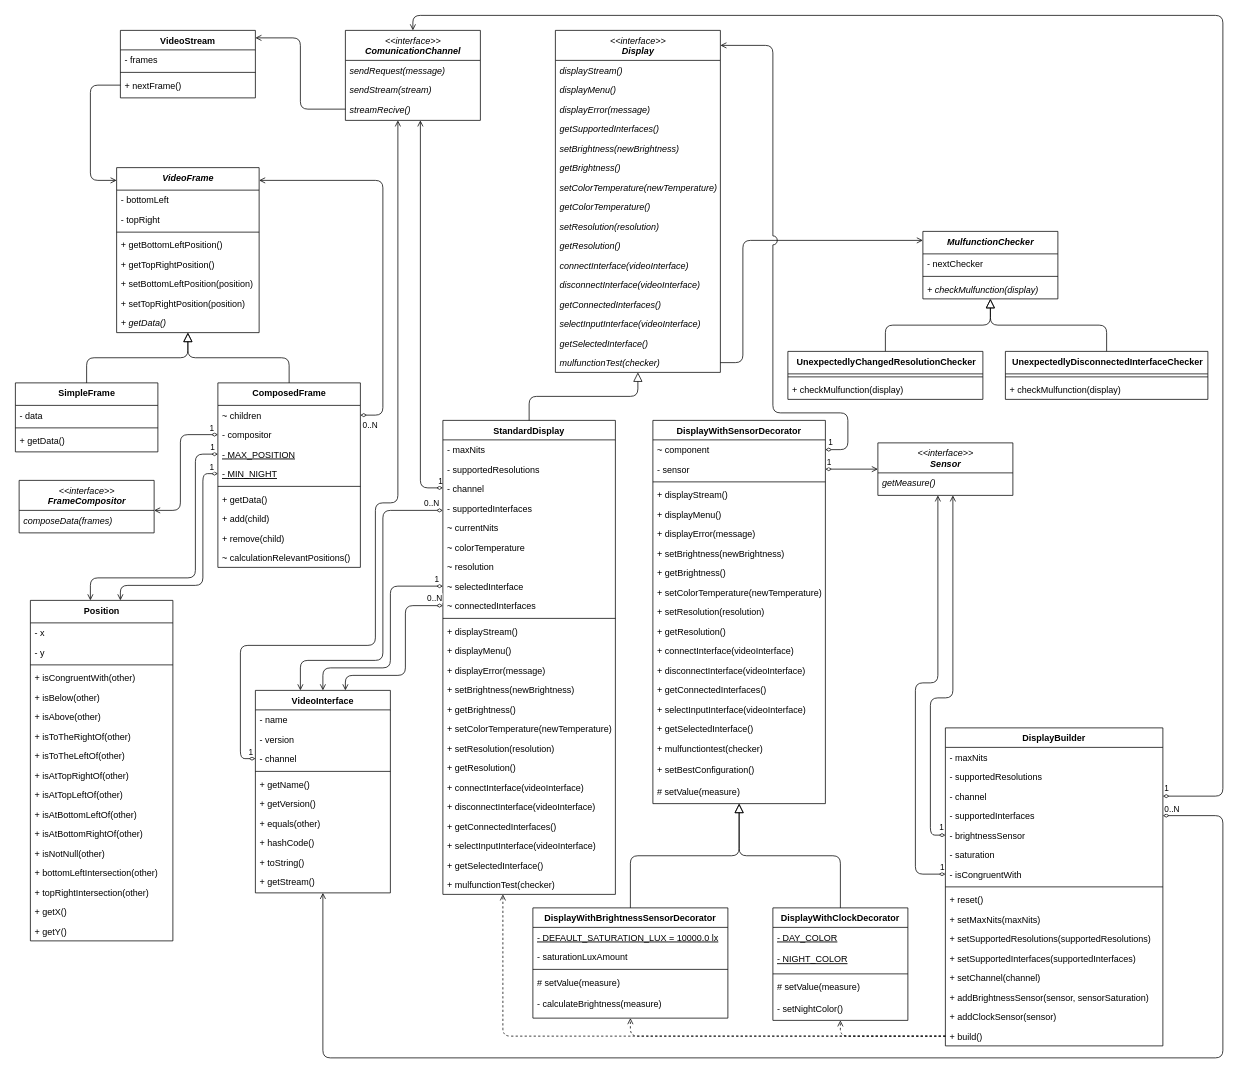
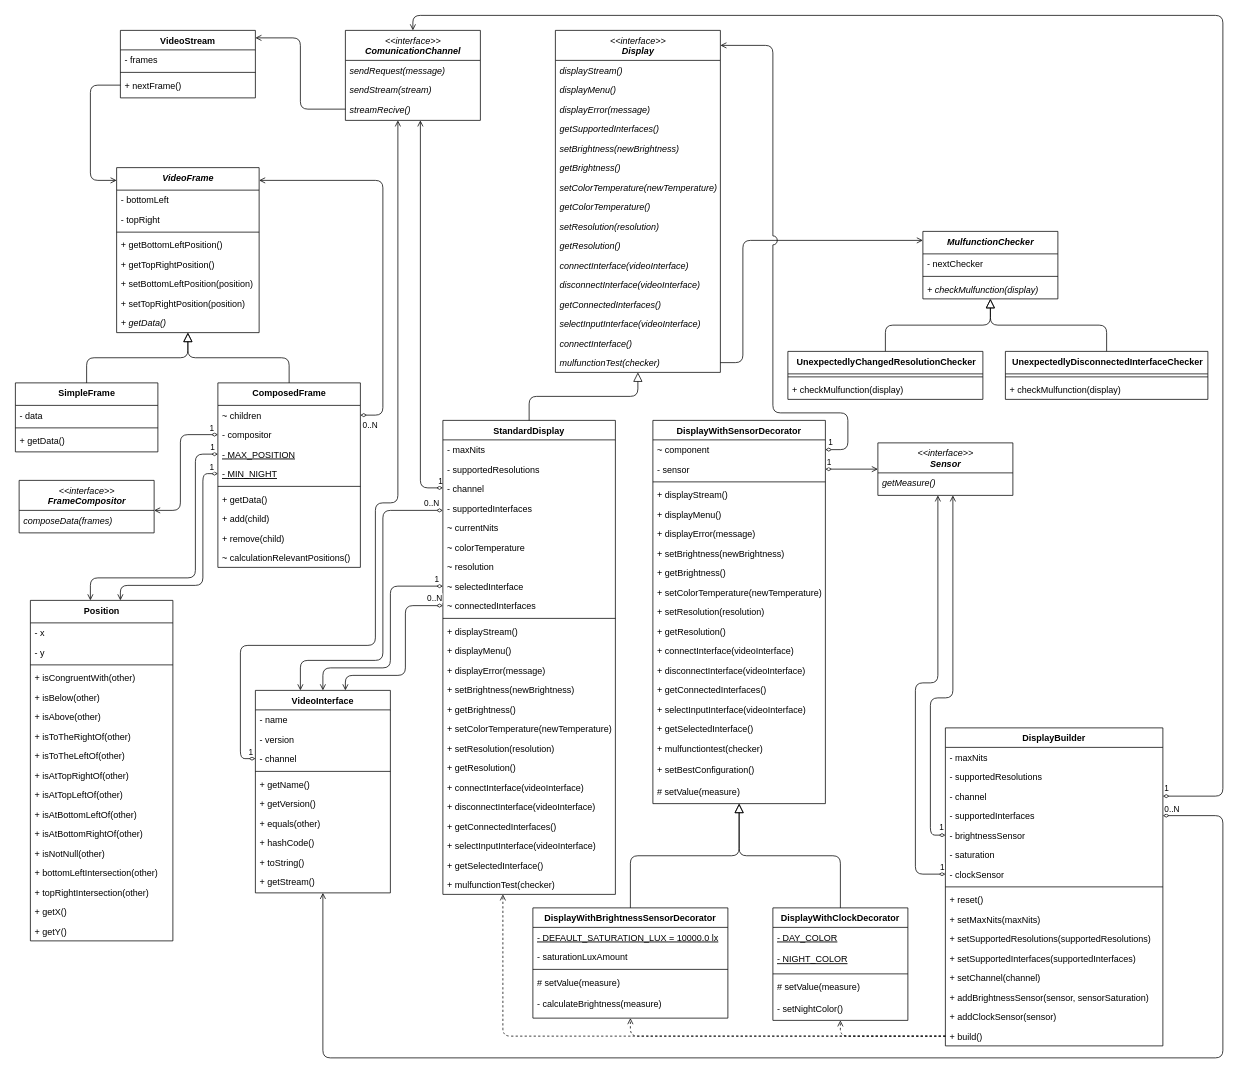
node "getSelectedInterface()": label "getSelectedInterface()" -> "connectInterface()"
node "- isCongruentWith": label "- isCongruentWith" -> "- clockSensor"
